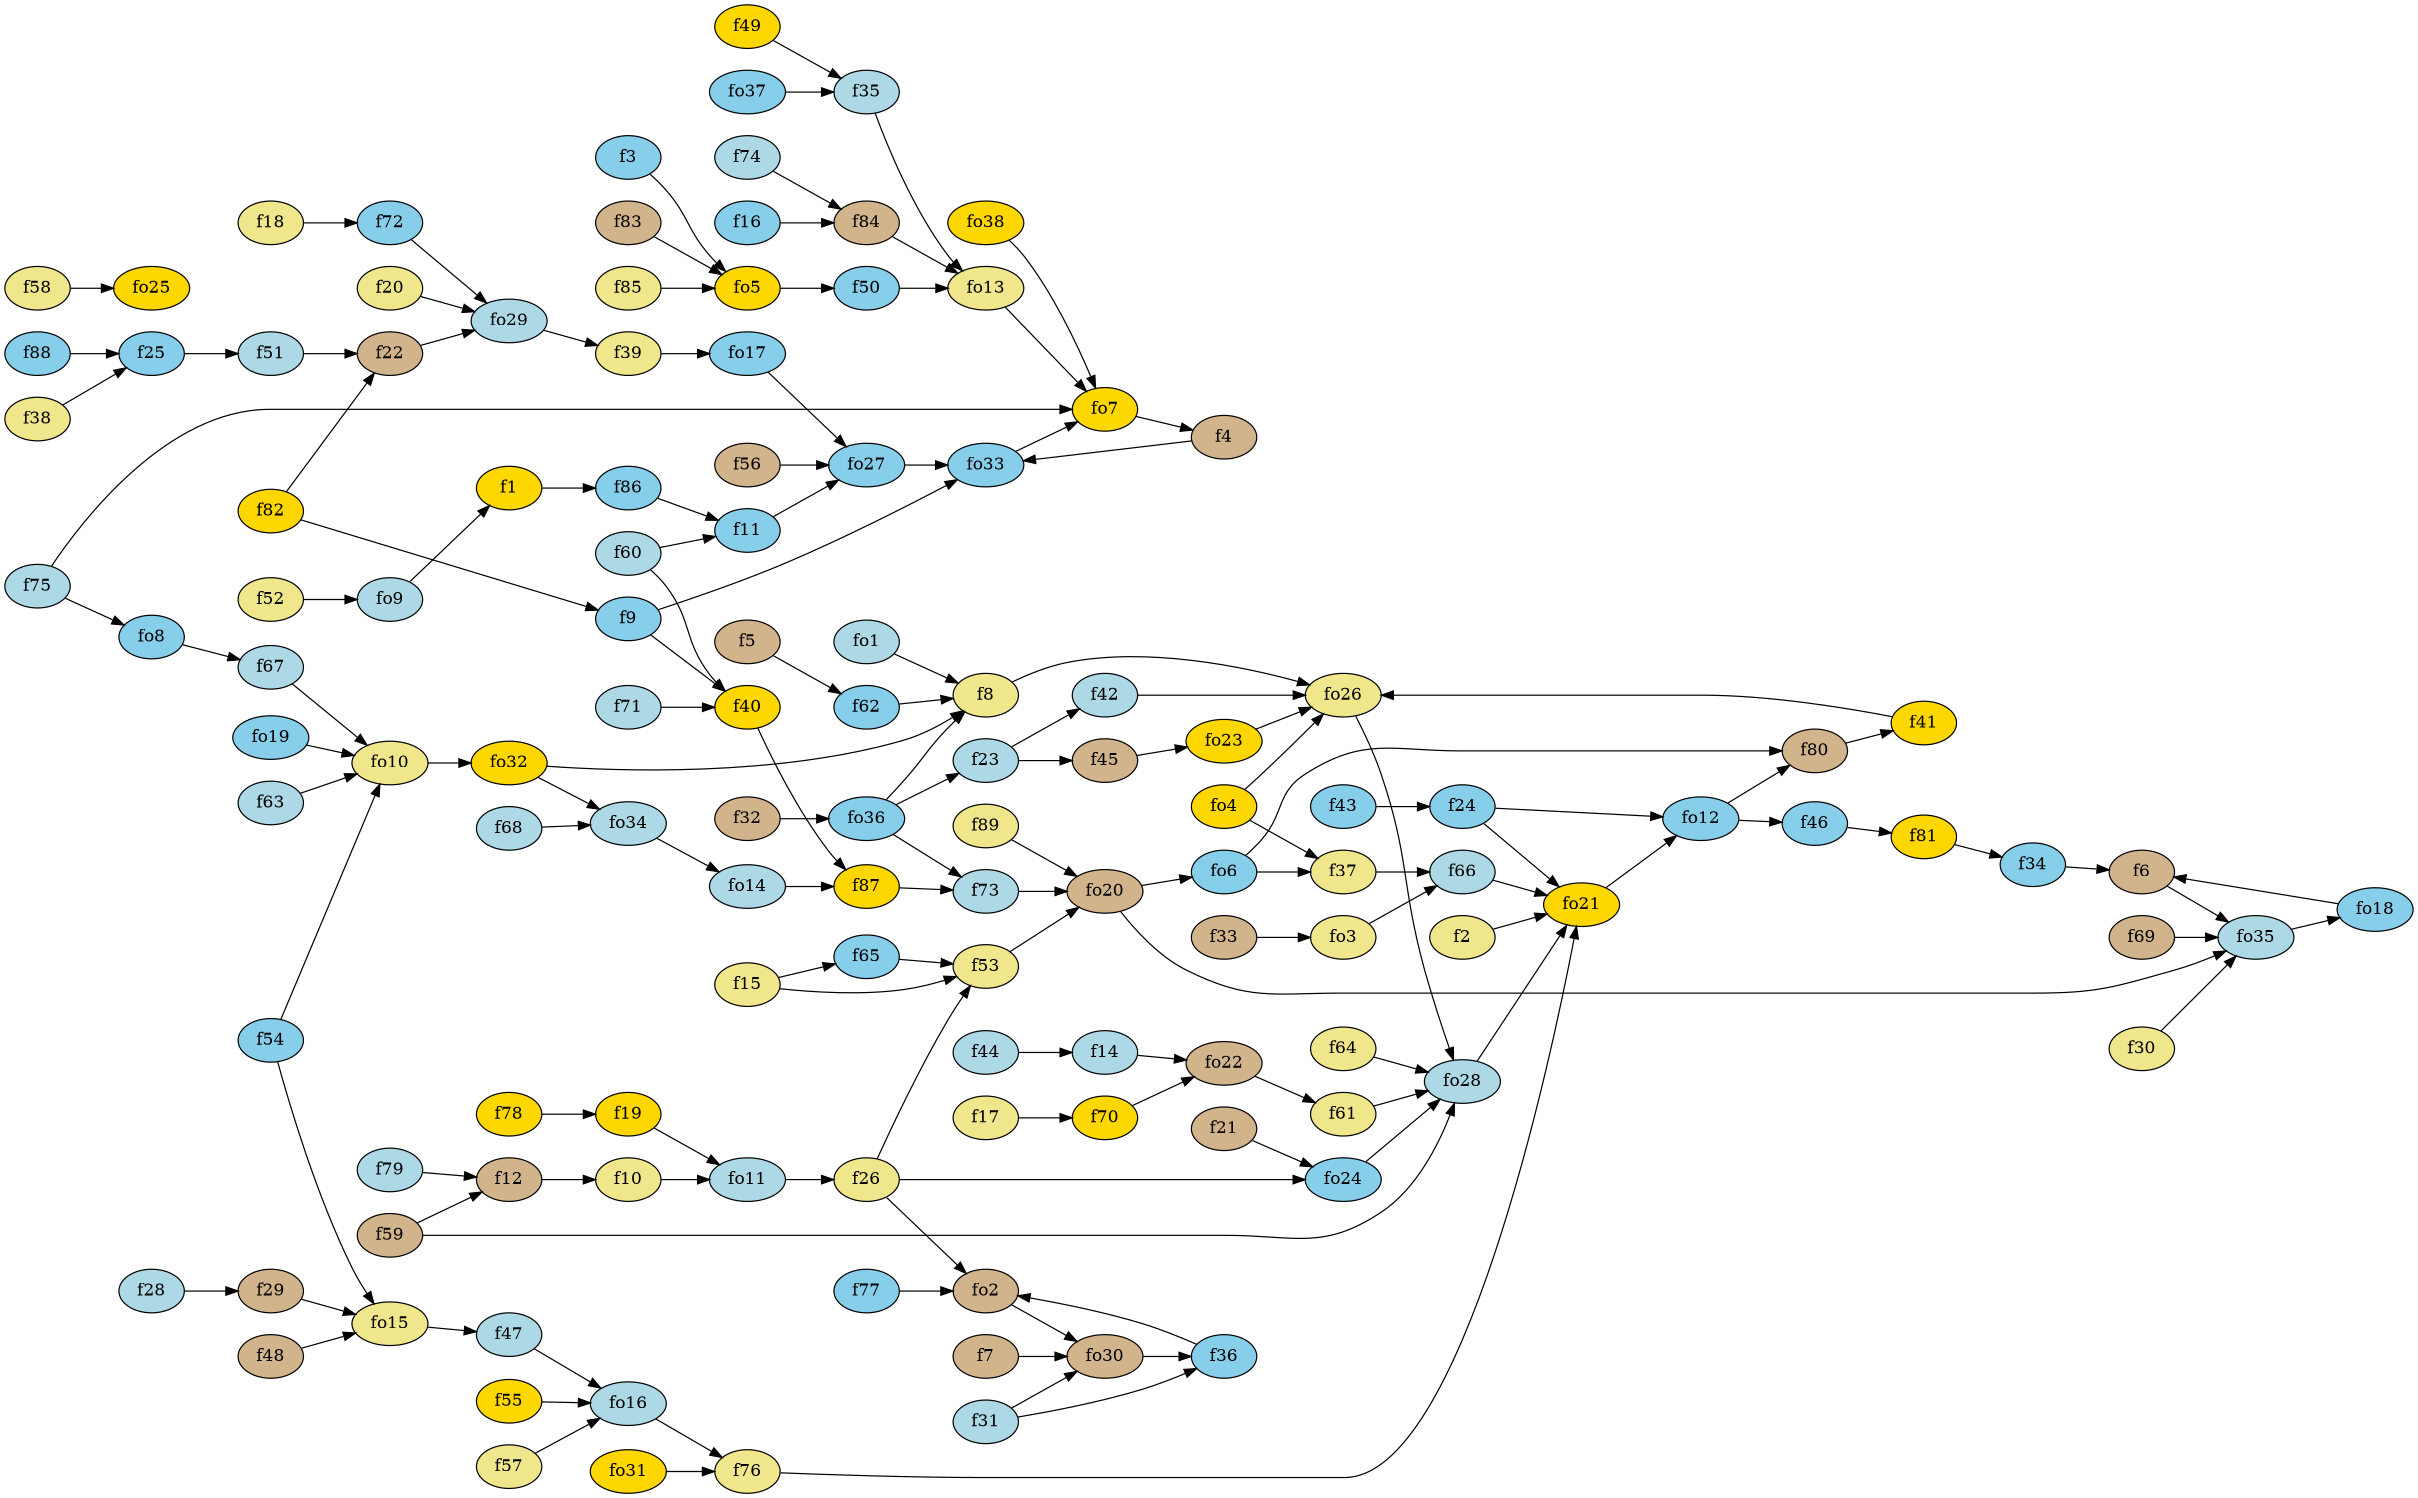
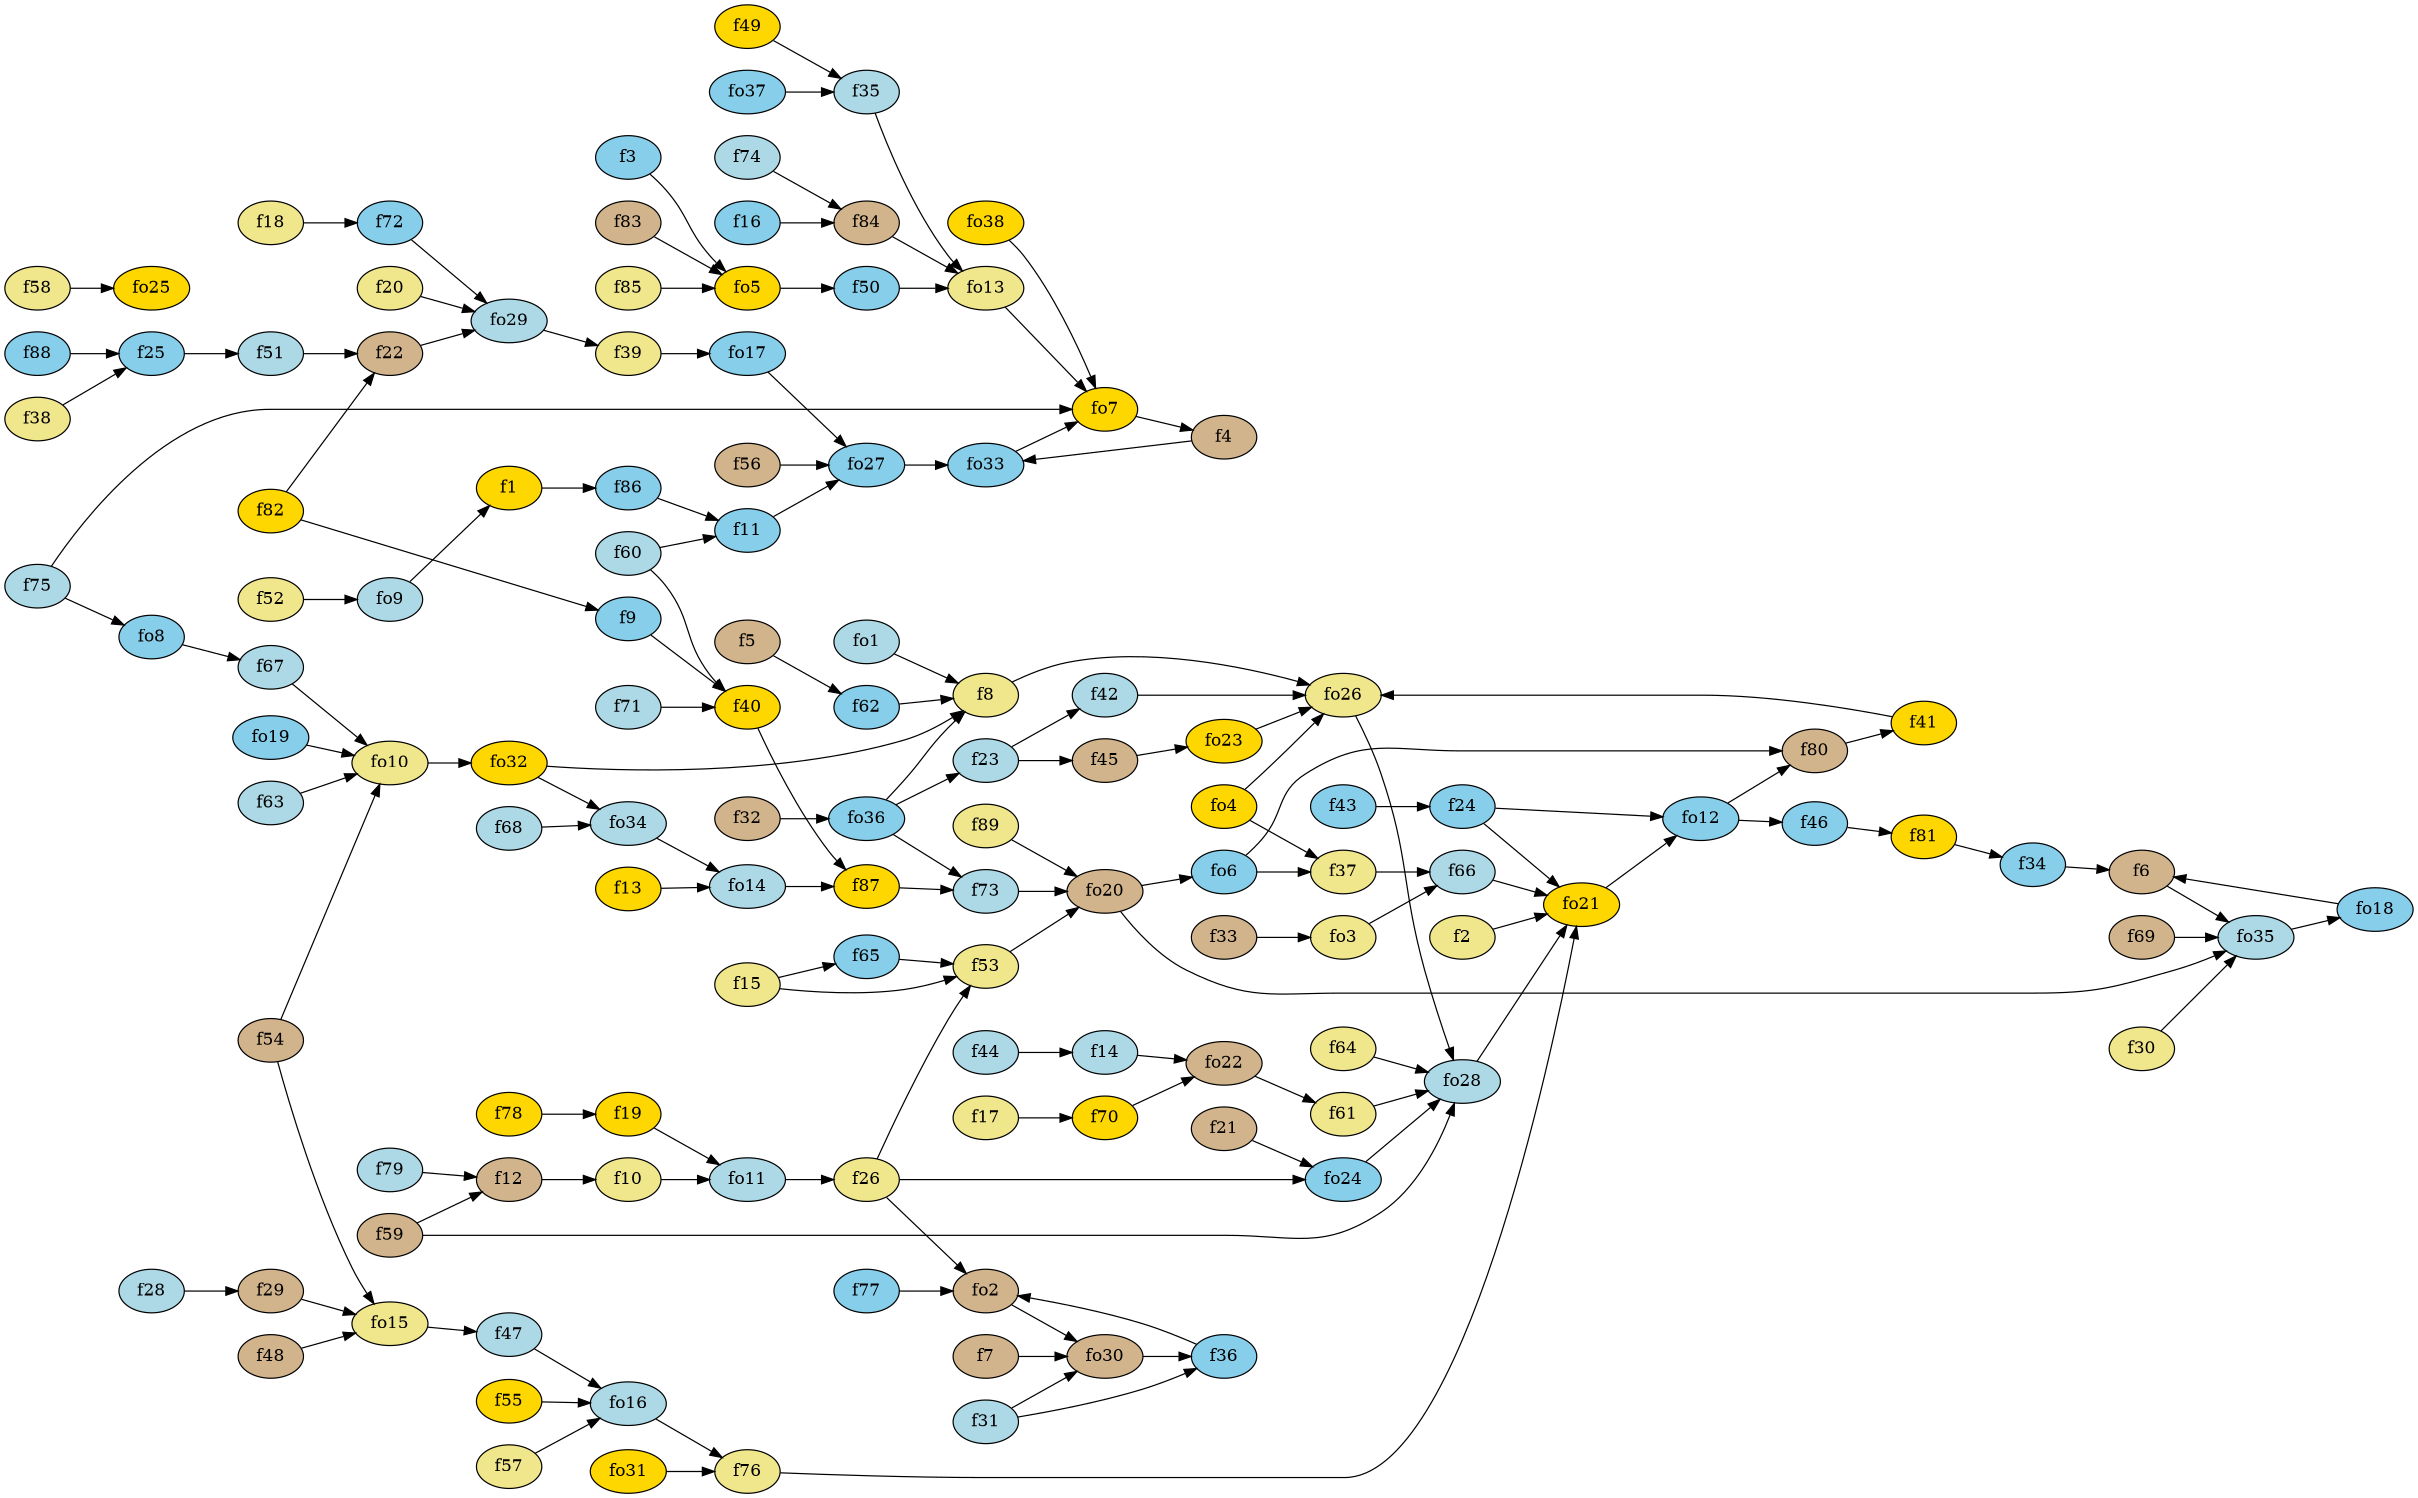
edge "f9" -> "fo33": removed
node "f13": added
node "f54": fillcolor skyblue -> tan
